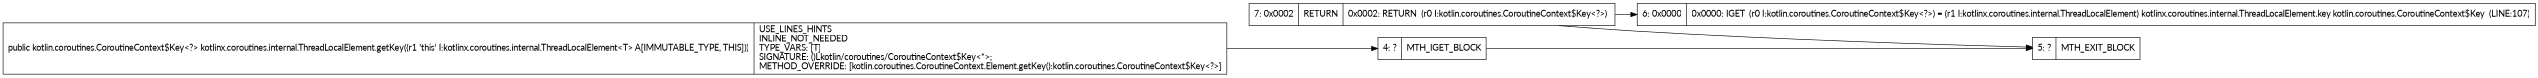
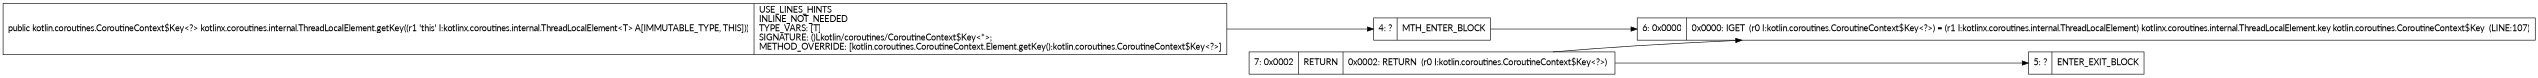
node "4: ?": text "MTH_IGET_BLOCK" -> "MTH_ENTER_BLOCK"
node "5: ?": text "MTH_EXIT_BLOCK" -> "ENTER_EXIT_BLOCK"
edge "4: ?" -> "5: ?": now "4: ?" -> "6: 0x0000"
